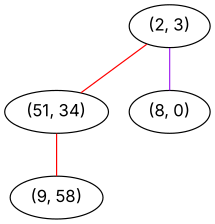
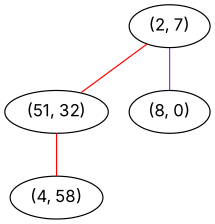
node "(2, 3)": label "(2, 3)" -> "(2, 7)"
node "(51, 34)": label "(51, 34)" -> "(51, 32)"
node "(9, 58)": label "(9, 58)" -> "(4, 58)"
